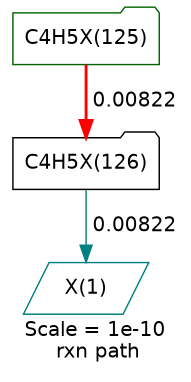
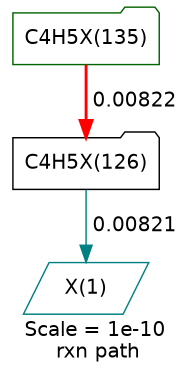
node "C4H5X(125)": label "C4H5X(125)" -> "C4H5X(135)"
edge "C4H5X(126)" -> "X(1)": label " 0.00822" -> " 0.00821"
